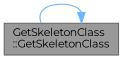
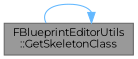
node "GetSkeletonClass ::GetSkeletonClass": label "GetSkeletonClass ::GetSkeletonClass" -> "FBlueprintEditorUtils ::GetSkeletonClass"
